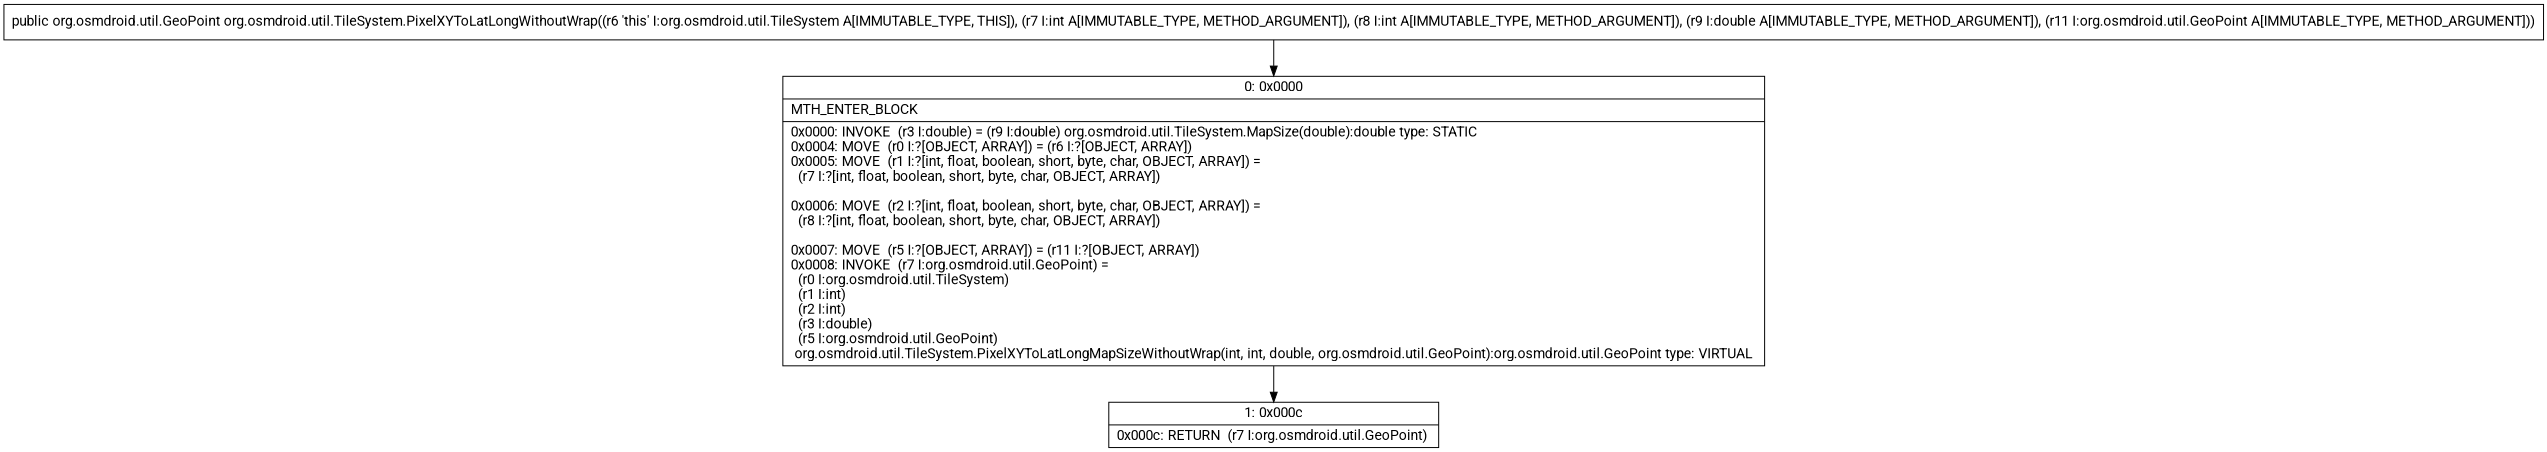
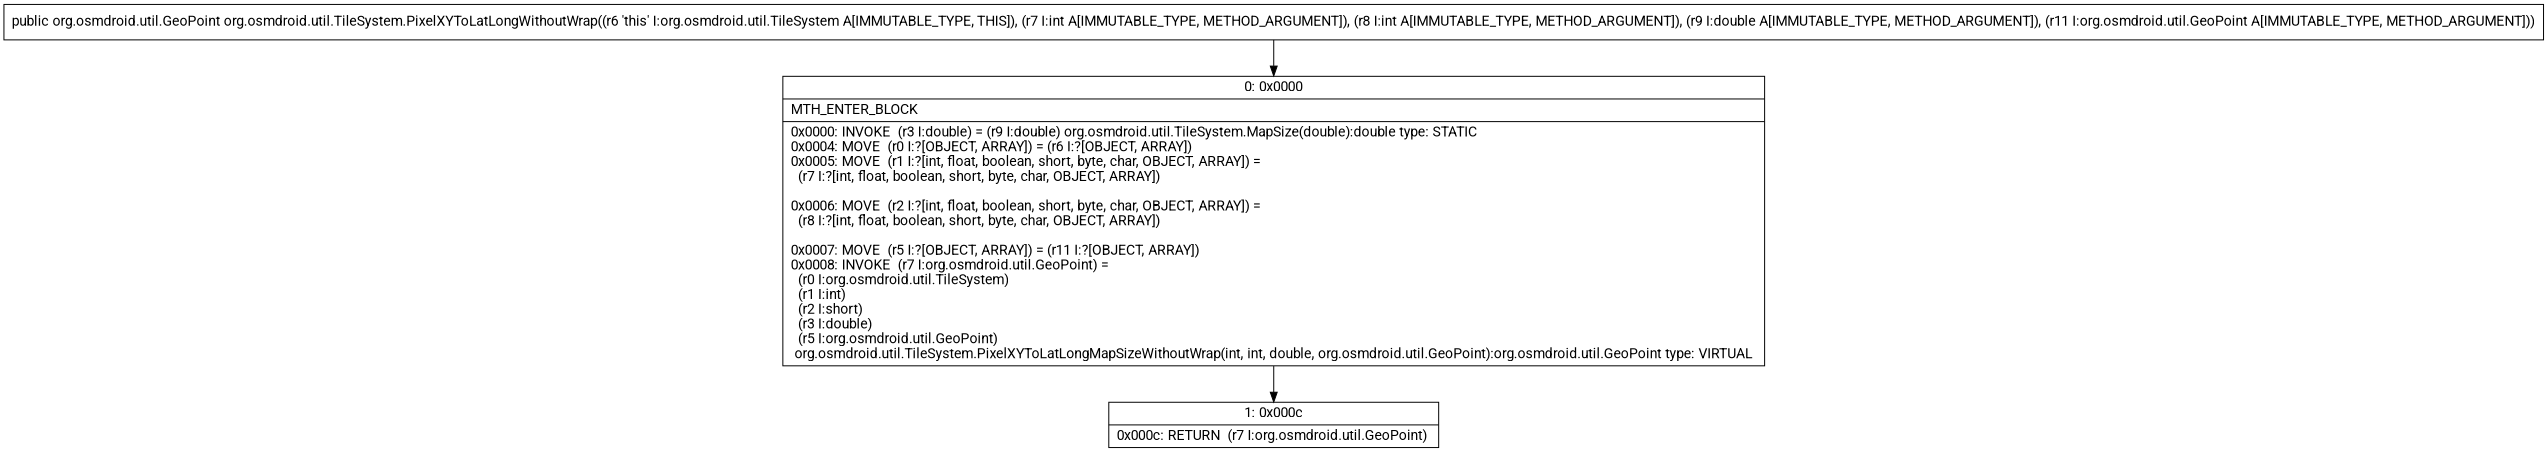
node "0: 0x0000": text "(r2 I:int)" -> "(r2 I:short)"
